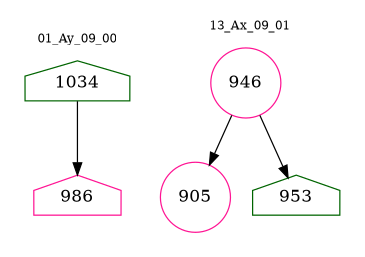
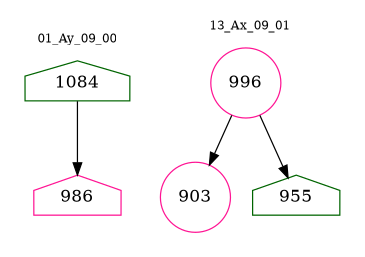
node "1034": label "1034" -> "1084"
node "946": label "946" -> "996"
node "905": label "905" -> "903"
node "953": label "953" -> "955"
